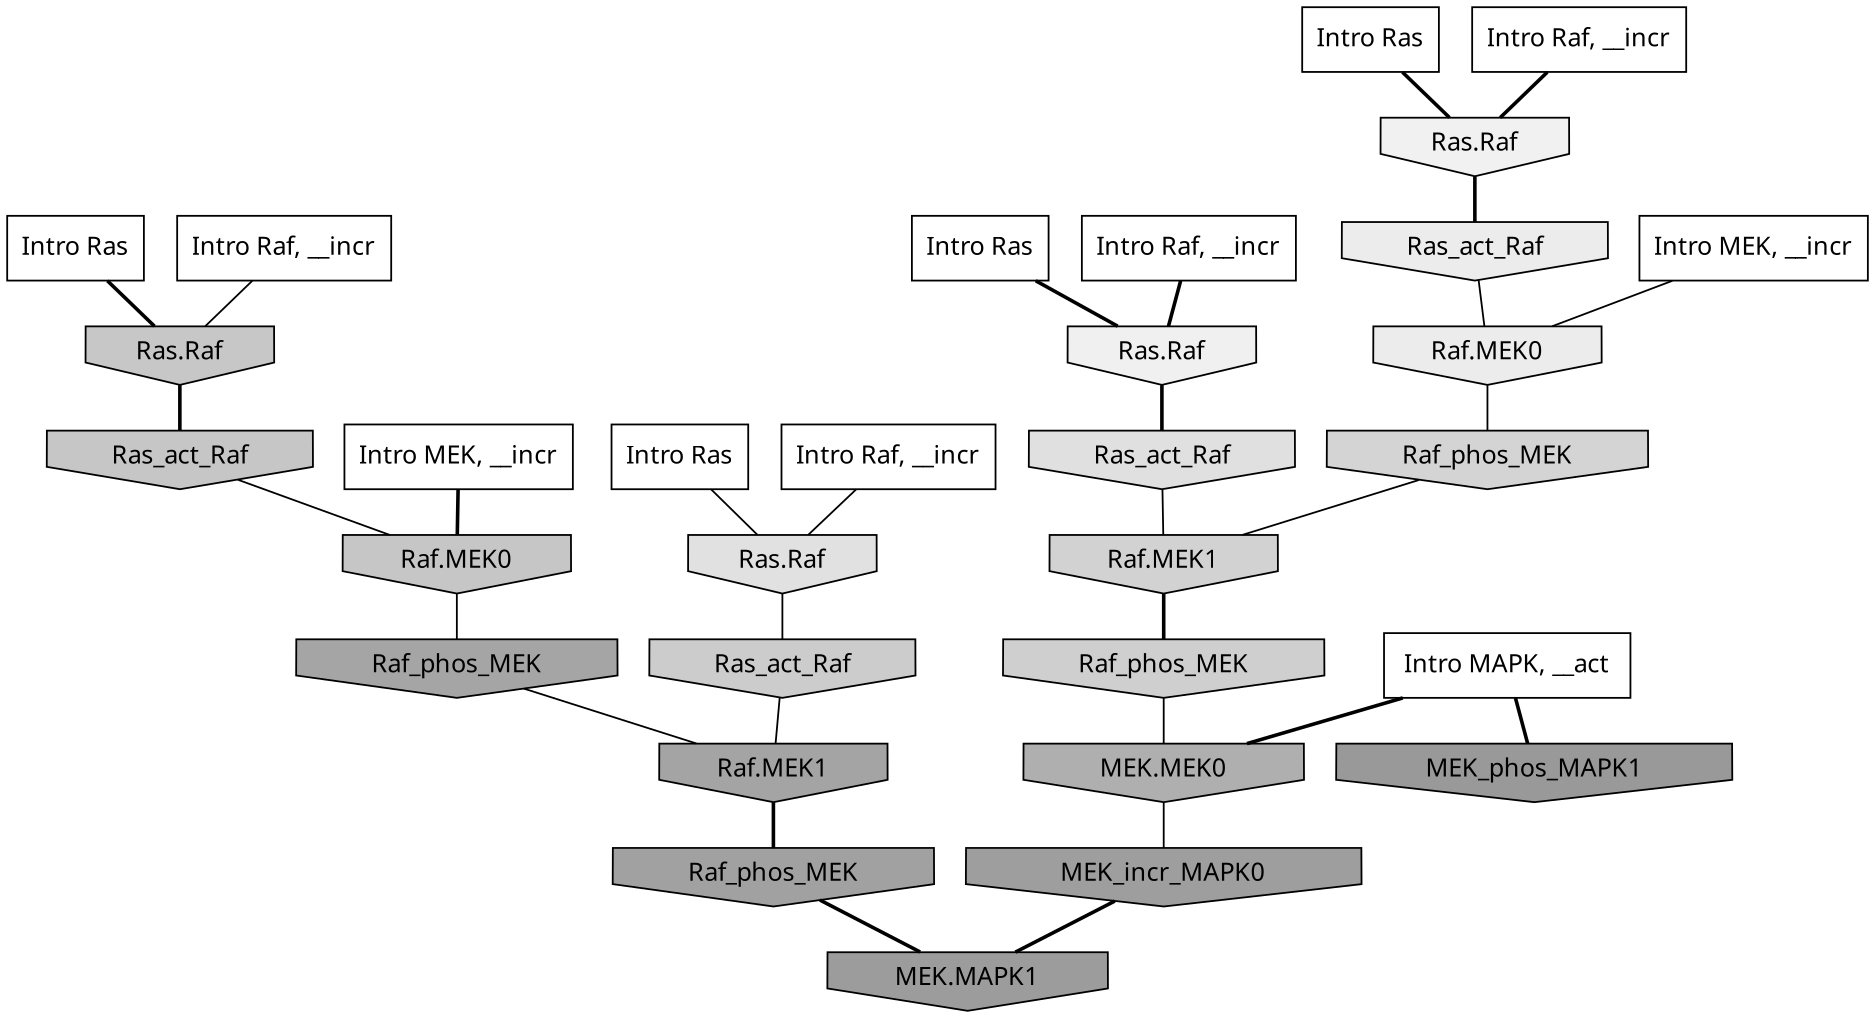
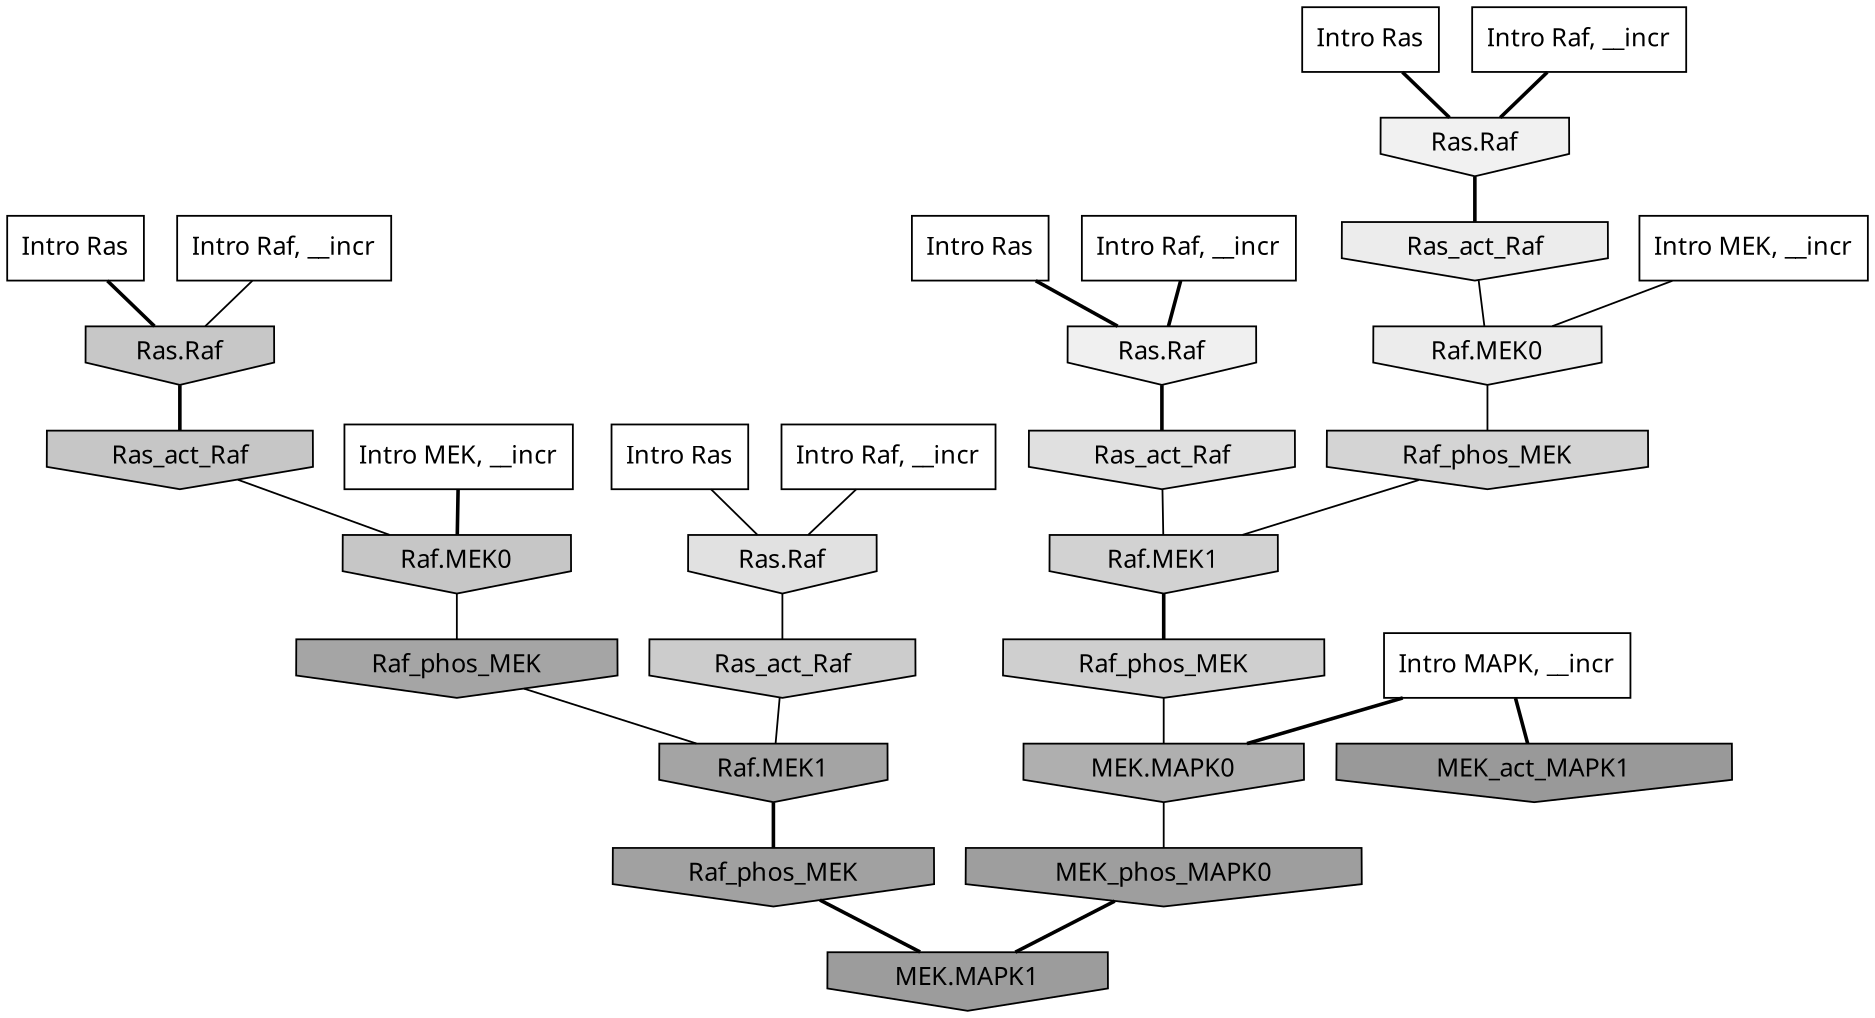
node "Intro MAPK, __act": label "Intro MAPK, __act" -> "Intro MAPK, __incr"
node "MEK.MEK0": label "MEK.MEK0" -> "MEK.MAPK0"
node "MEK_phos_MAPK1": label "MEK_phos_MAPK1" -> "MEK_act_MAPK1"
node "MEK_incr_MAPK0": label "MEK_incr_MAPK0" -> "MEK_phos_MAPK0"
